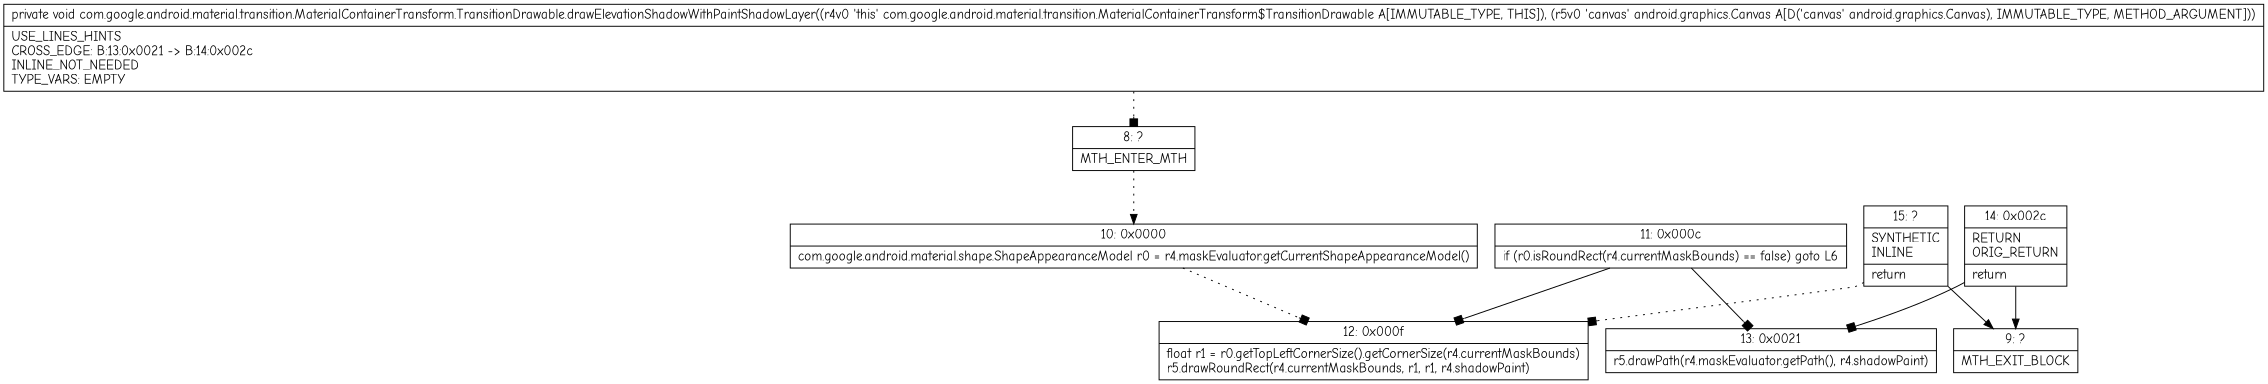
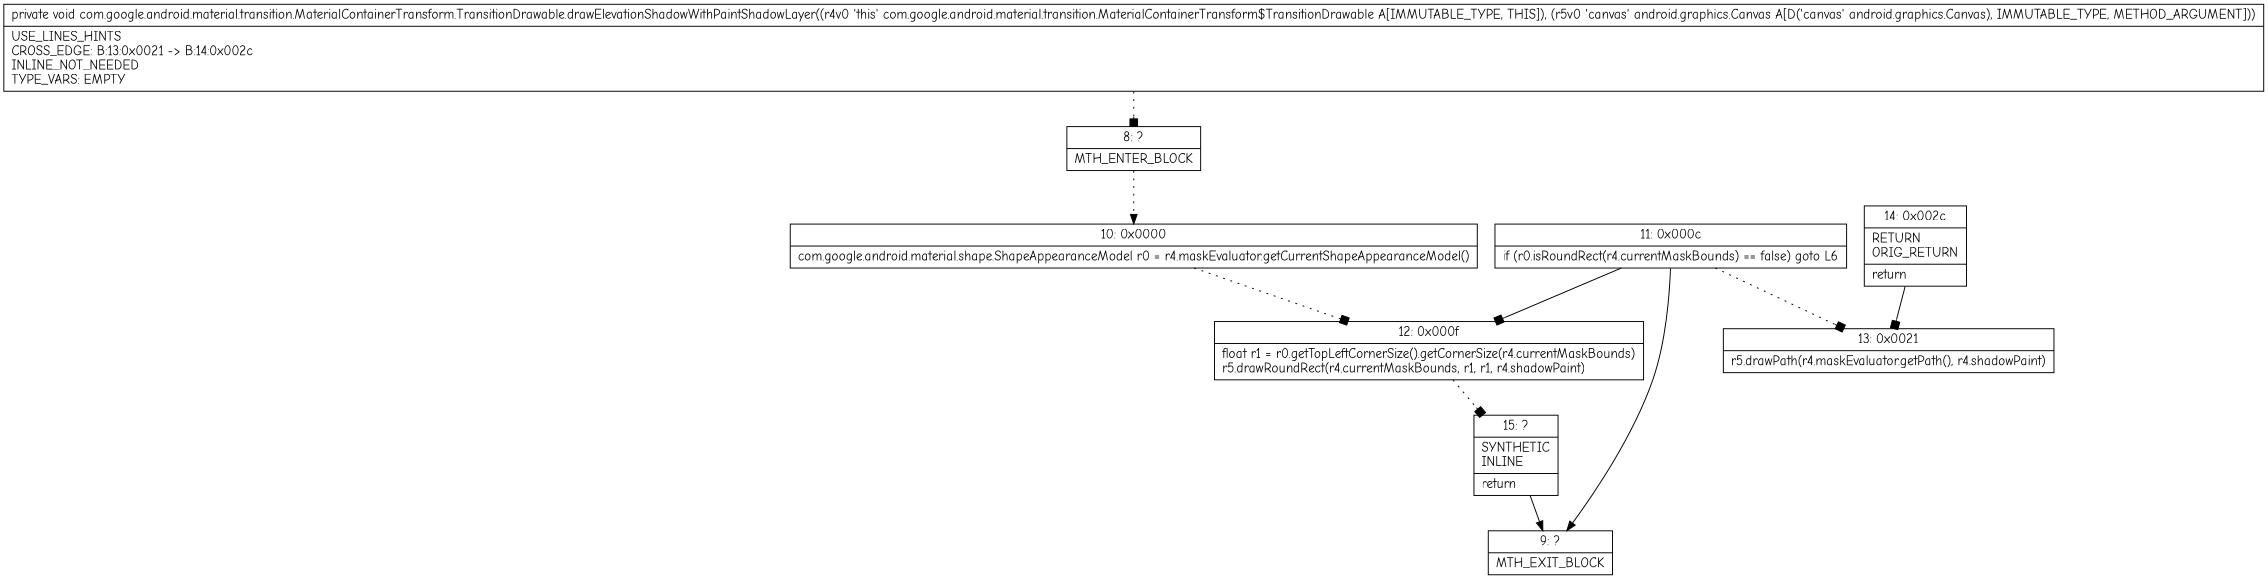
node "8: ?": text "MTH_ENTER_MTH" -> "MTH_ENTER_BLOCK"
edge "11: 0x000c" -> "13: 0x0021": style solid -> dotted
edge "15: ?" -> "12: 0x000f": reversed
edge "14: 0x002c" -> "9: ?": now "11: 0x000c" -> "9: ?"
